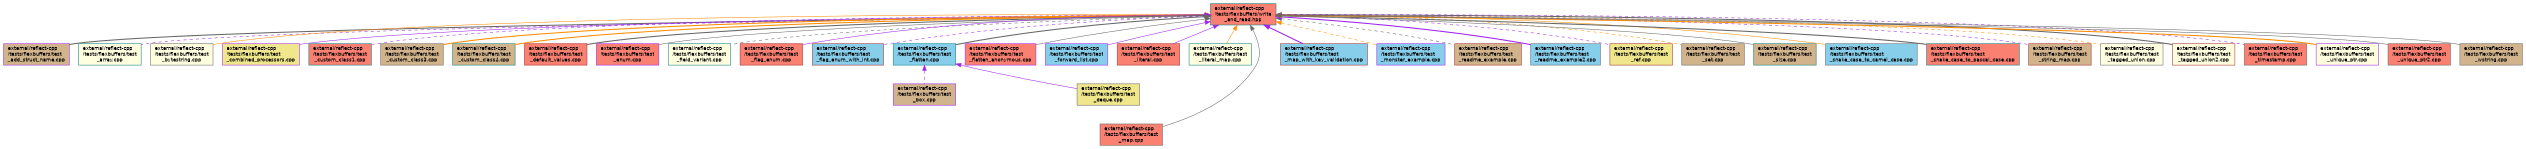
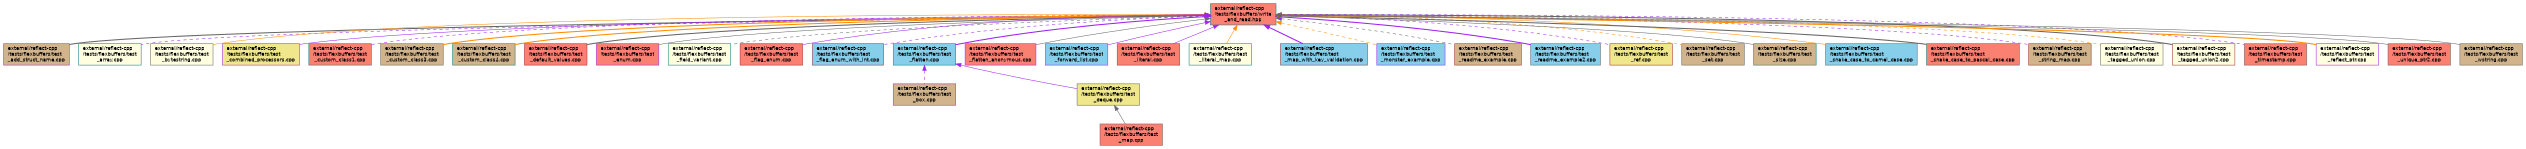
edge "external/reflect-cpp /tests/flexbuffers/test _flatten.cpp" -> "external/reflect-cpp /tests/flexbuffers/write _and_read.hpp": color gray40 -> purple
node "external/reflect-cpp /tests/flexbuffers/test _unique_ptr.cpp": label "external/reflect-cpp /tests/flexbuffers/test _unique_ptr.cpp" -> "external/reflect-cpp /tests/flexbuffers/test _reflect_ptr.cpp"
edge "external/reflect-cpp /tests/flexbuffers/test _map.cpp" -> "external/reflect-cpp /tests/flexbuffers/write _and_read.hpp": now "external/reflect-cpp /tests/flexbuffers/test _map.cpp" -> "external/reflect-cpp /tests/flexbuffers/test _deque.cpp"
